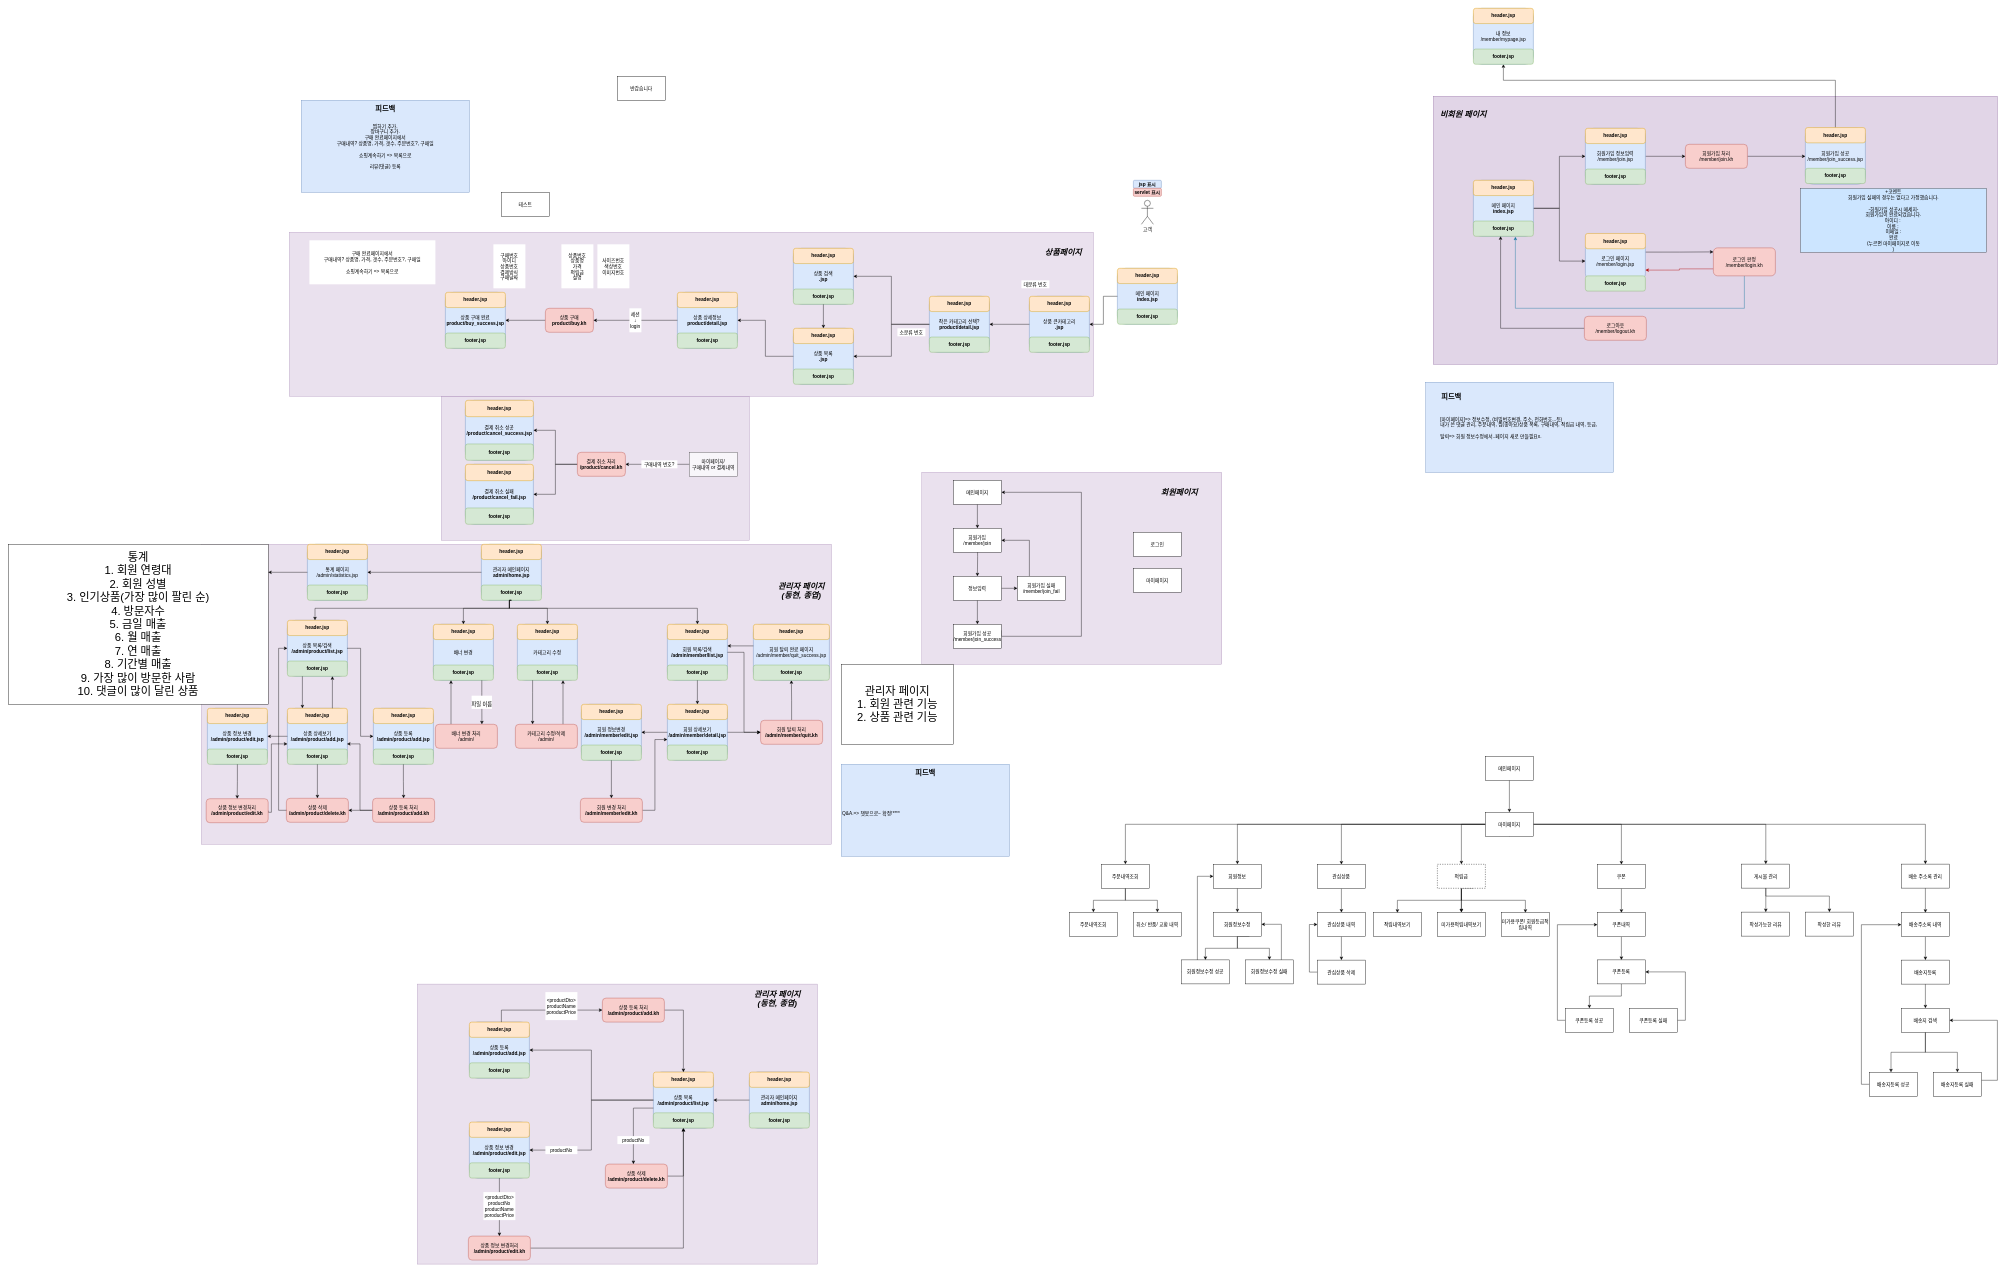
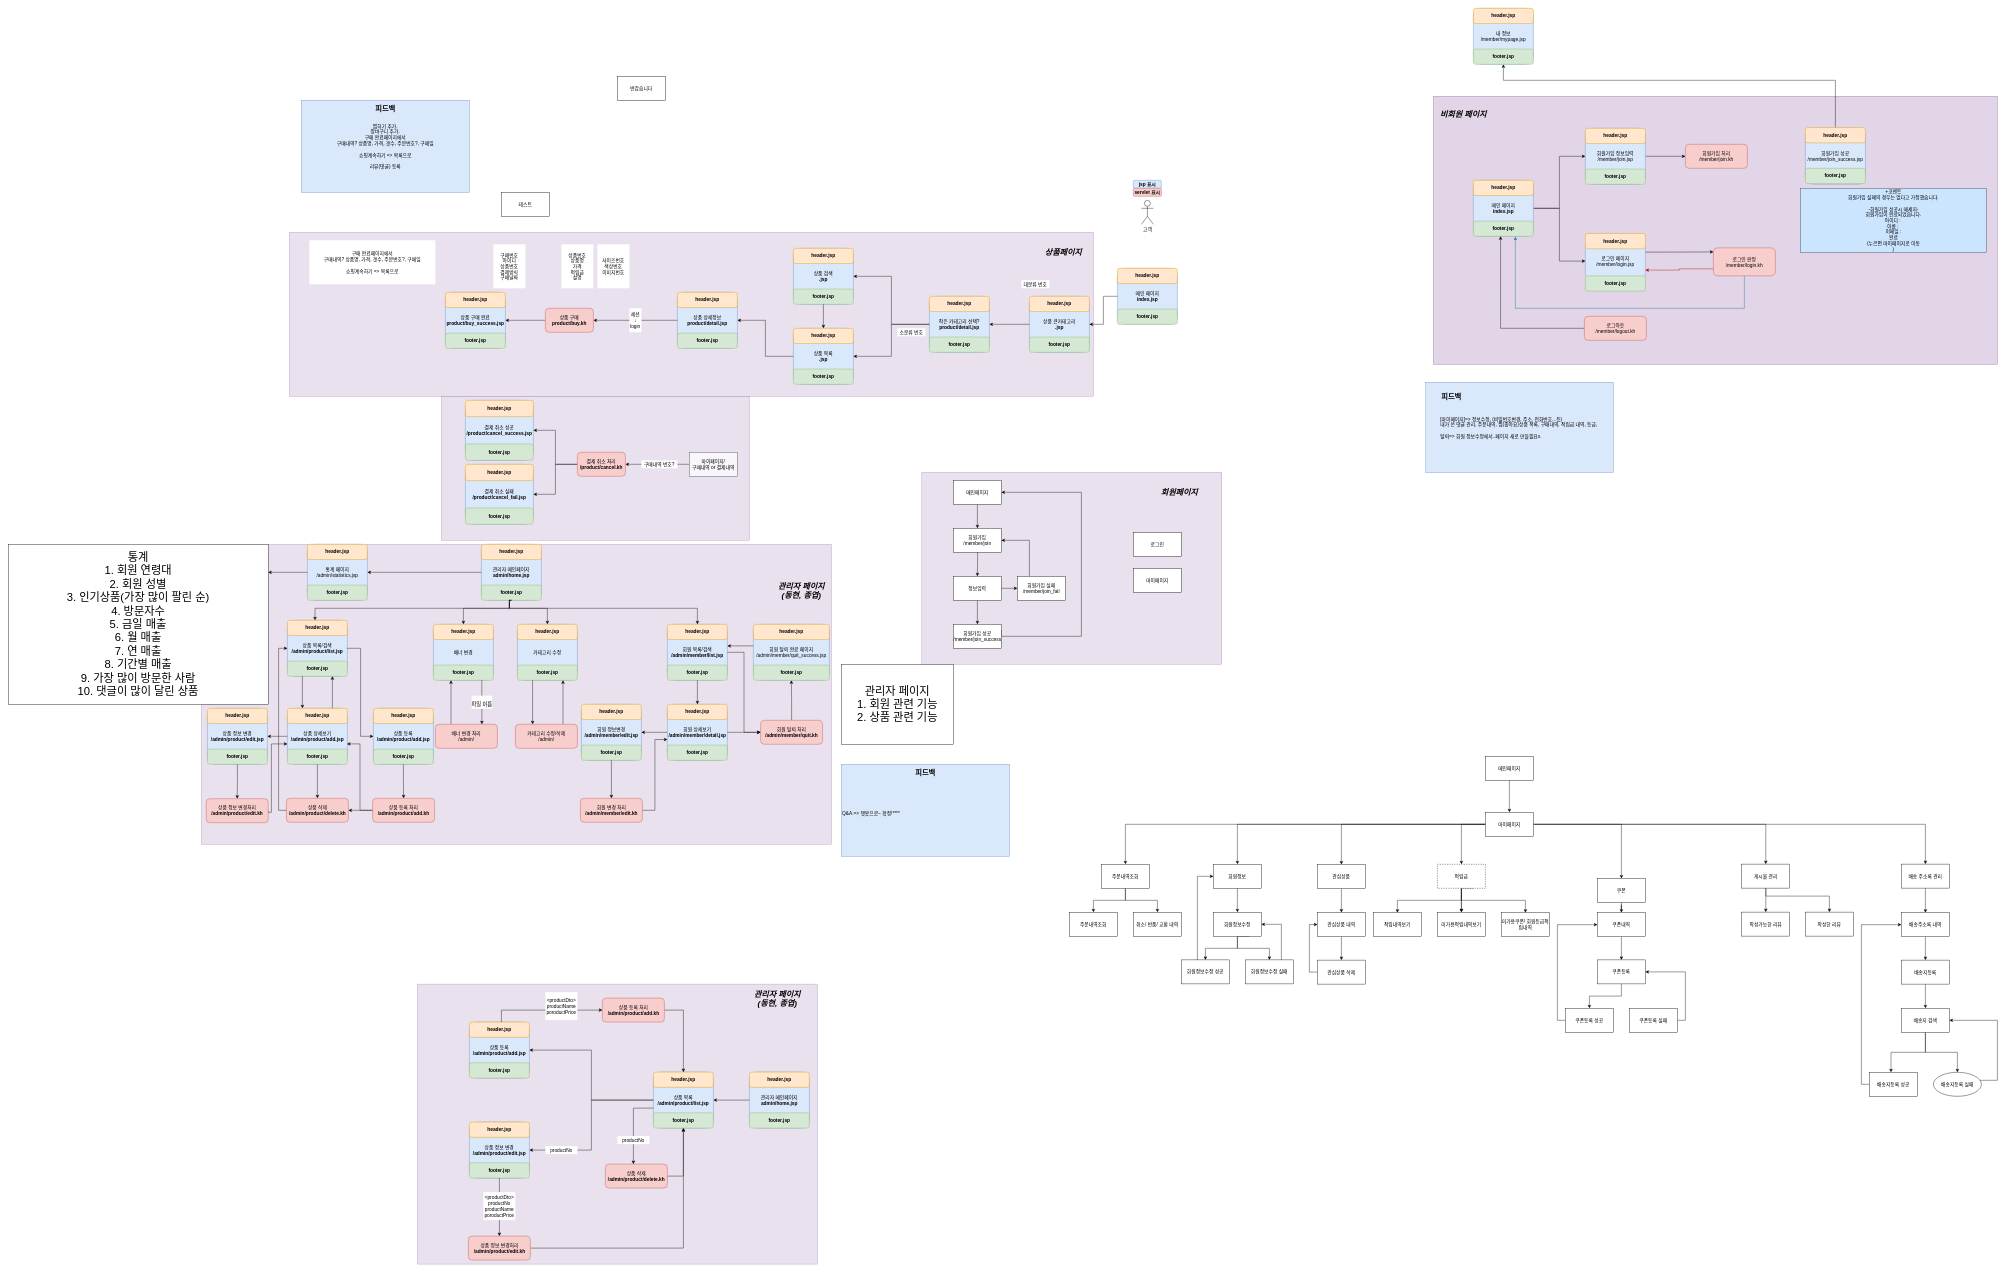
edge "회원가입 처리 /member/join.kh" -> "회원가입 성공 /member/join_success.jsp": removed
node "쿠폰": moved (1621, 876) -> (1621, 890)
node "배송지등록 실패": shape rectangle -> ellipse
